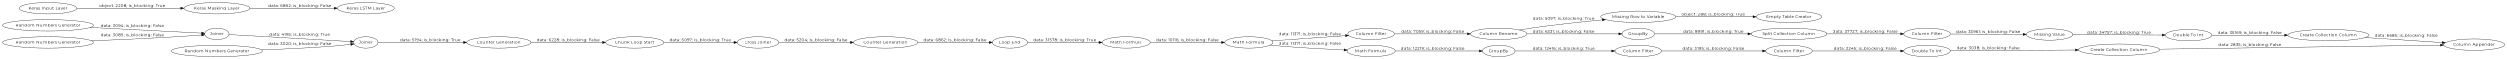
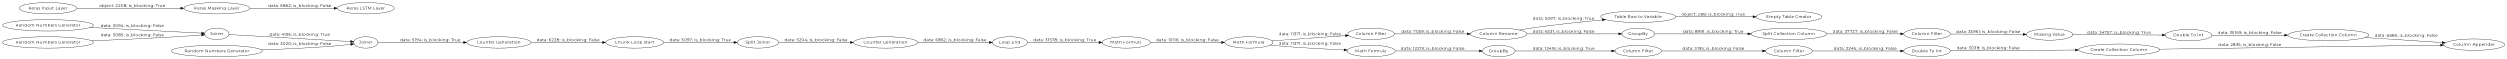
node "Missing Row to Variable": label "Missing Row to Variable" -> "Table Row to Variable"
node "Cross Joiner": label "Cross Joiner" -> "Split Joiner"
